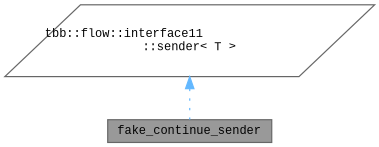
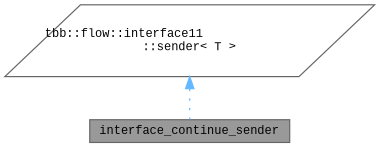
node "fake_continue_sender": label "fake_continue_sender" -> "interface_continue_sender"
